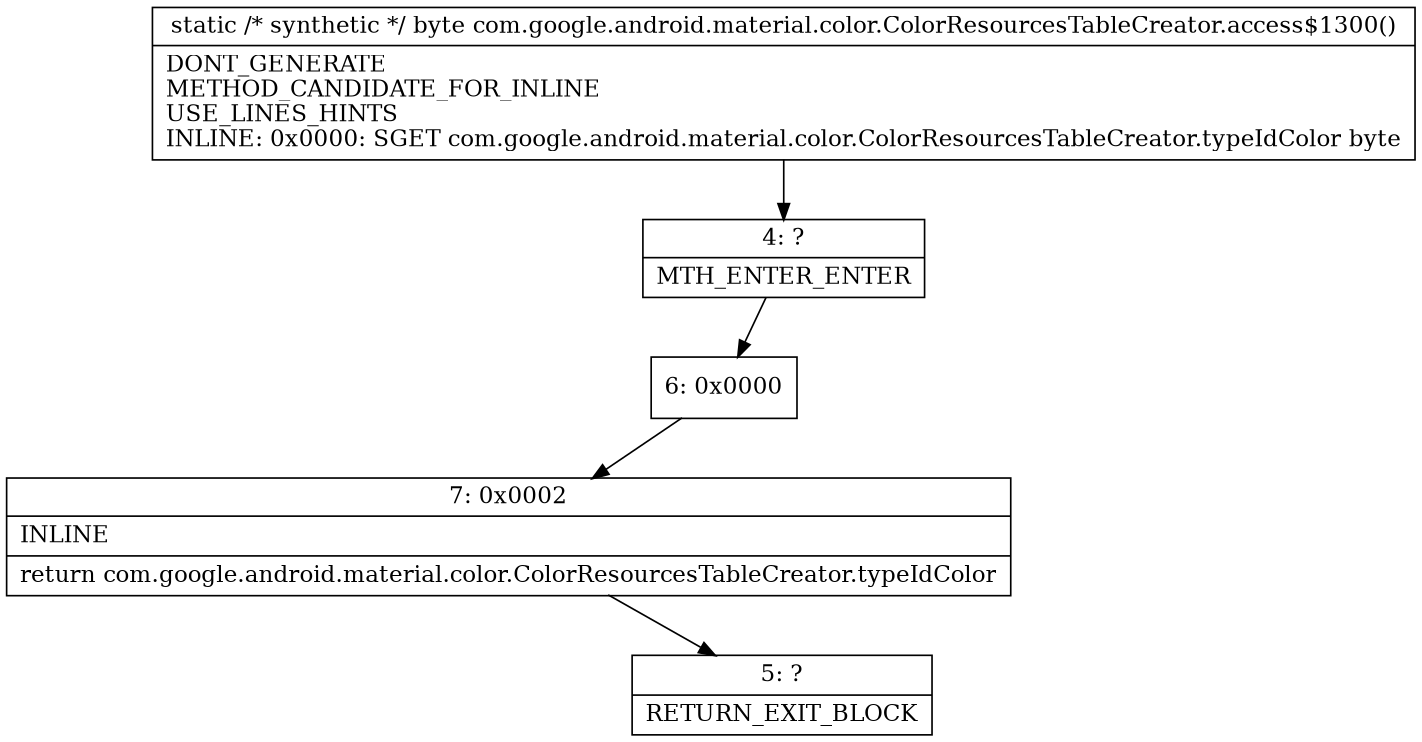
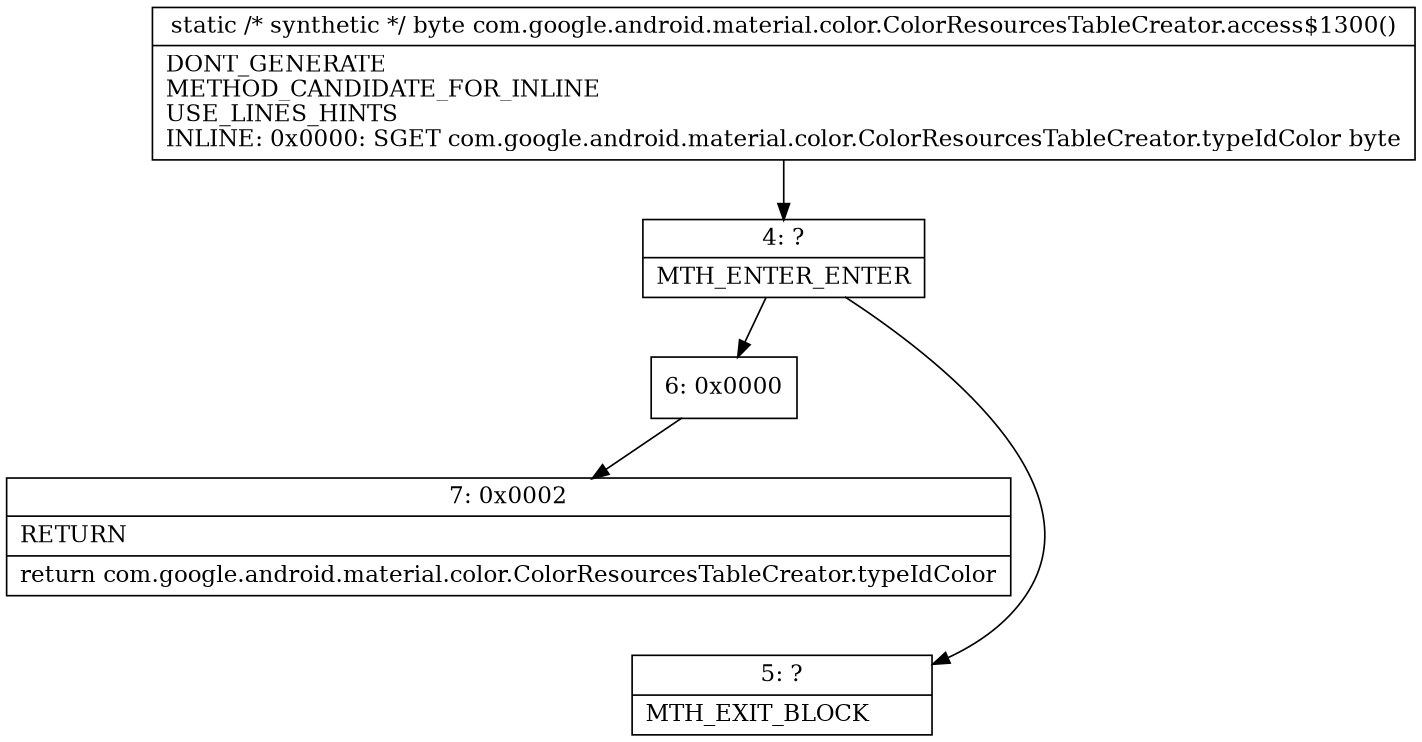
node "7: 0x0002": text "INLINE" -> "RETURN"
edge "7: 0x0002" -> "5: ?": now "4: ?" -> "5: ?"
node "5: ?": text "RETURN_EXIT_BLOCK" -> "MTH_EXIT_BLOCK"
